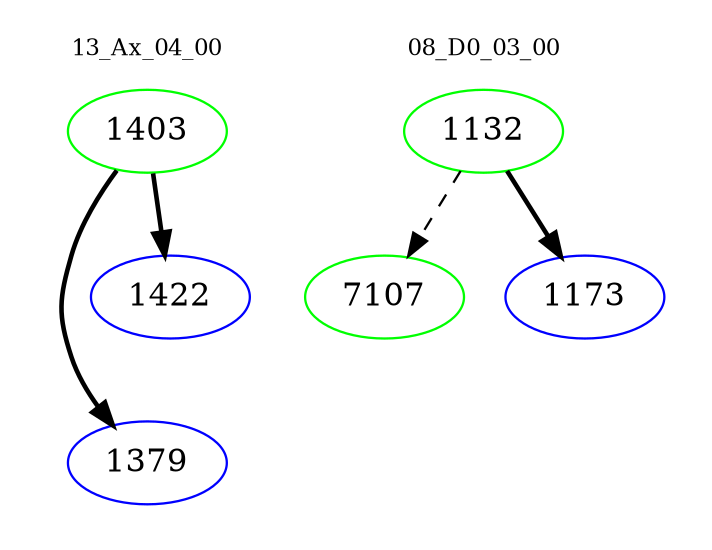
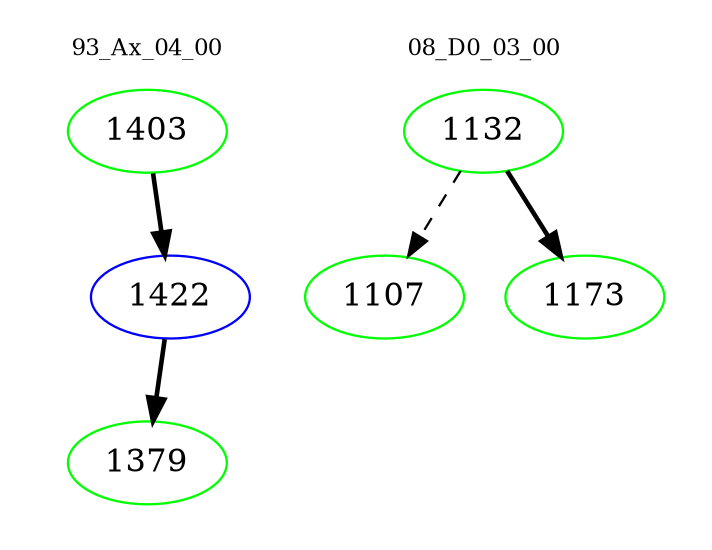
cluster "13_Ax_04_00": label "13_Ax_04_00" -> "93_Ax_04_00"
edge "1403" -> "1379": now "1422" -> "1379"
node "7107": label "7107" -> "1107"
node "1173": color blue -> green
node "1379": color blue -> green
